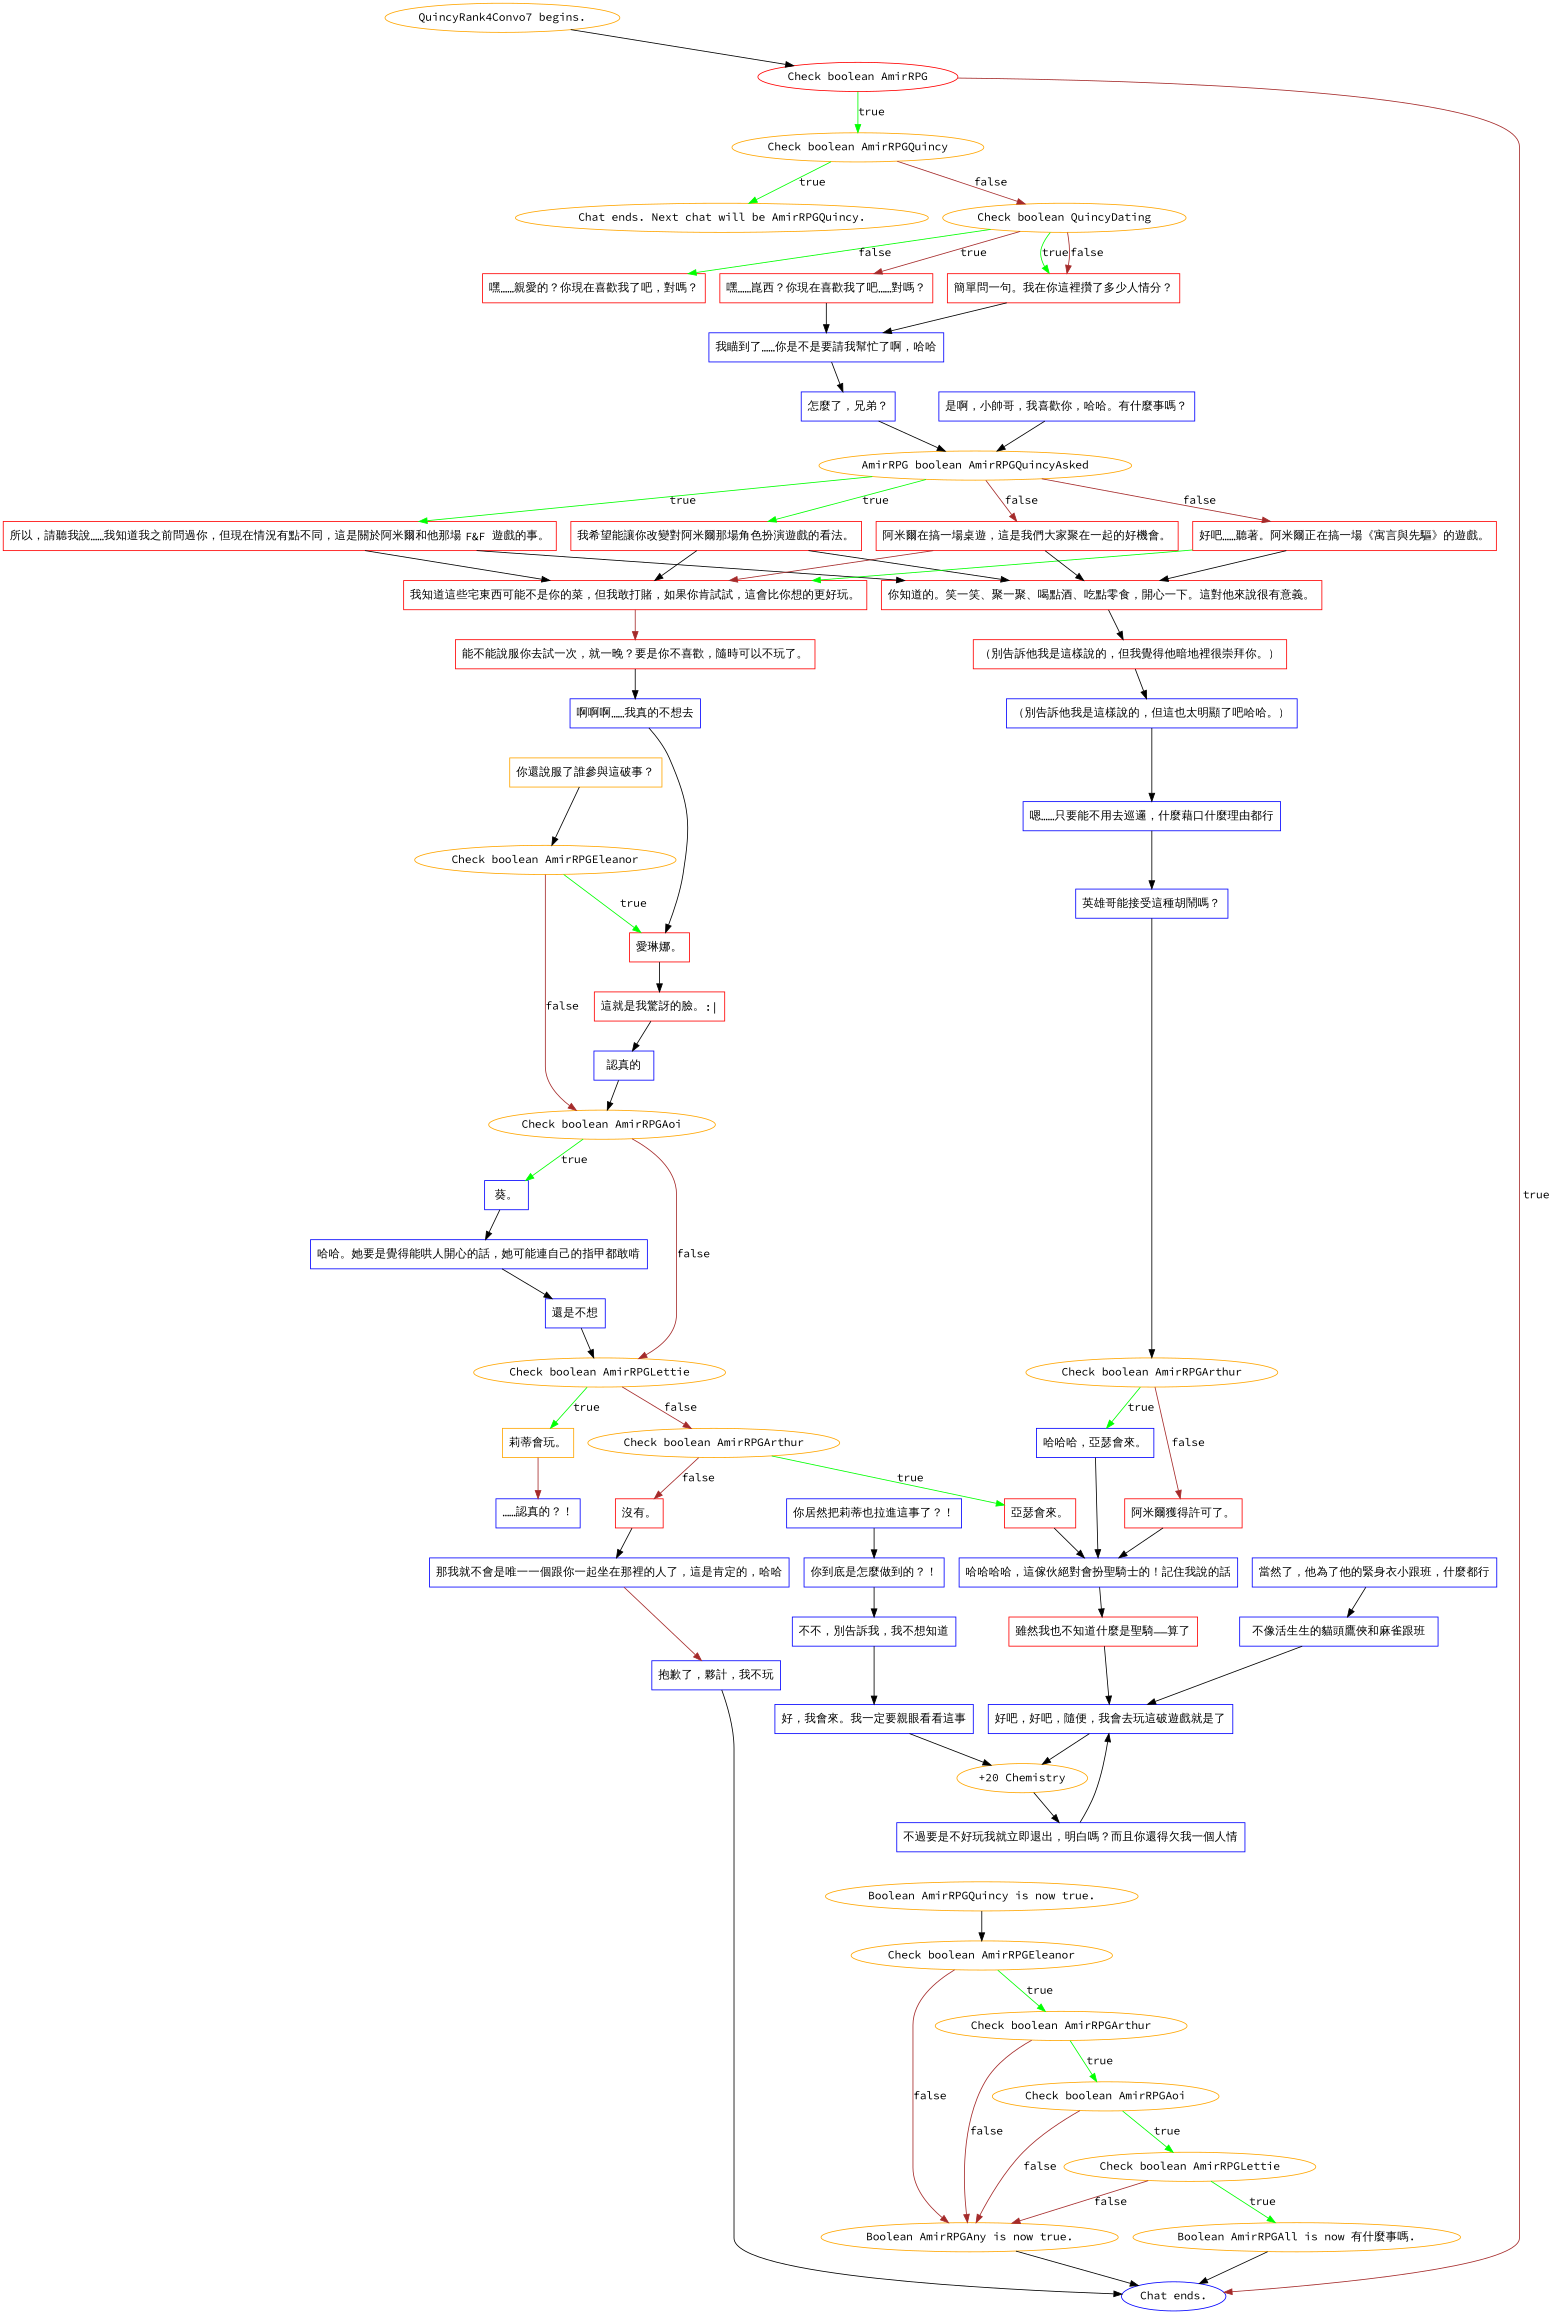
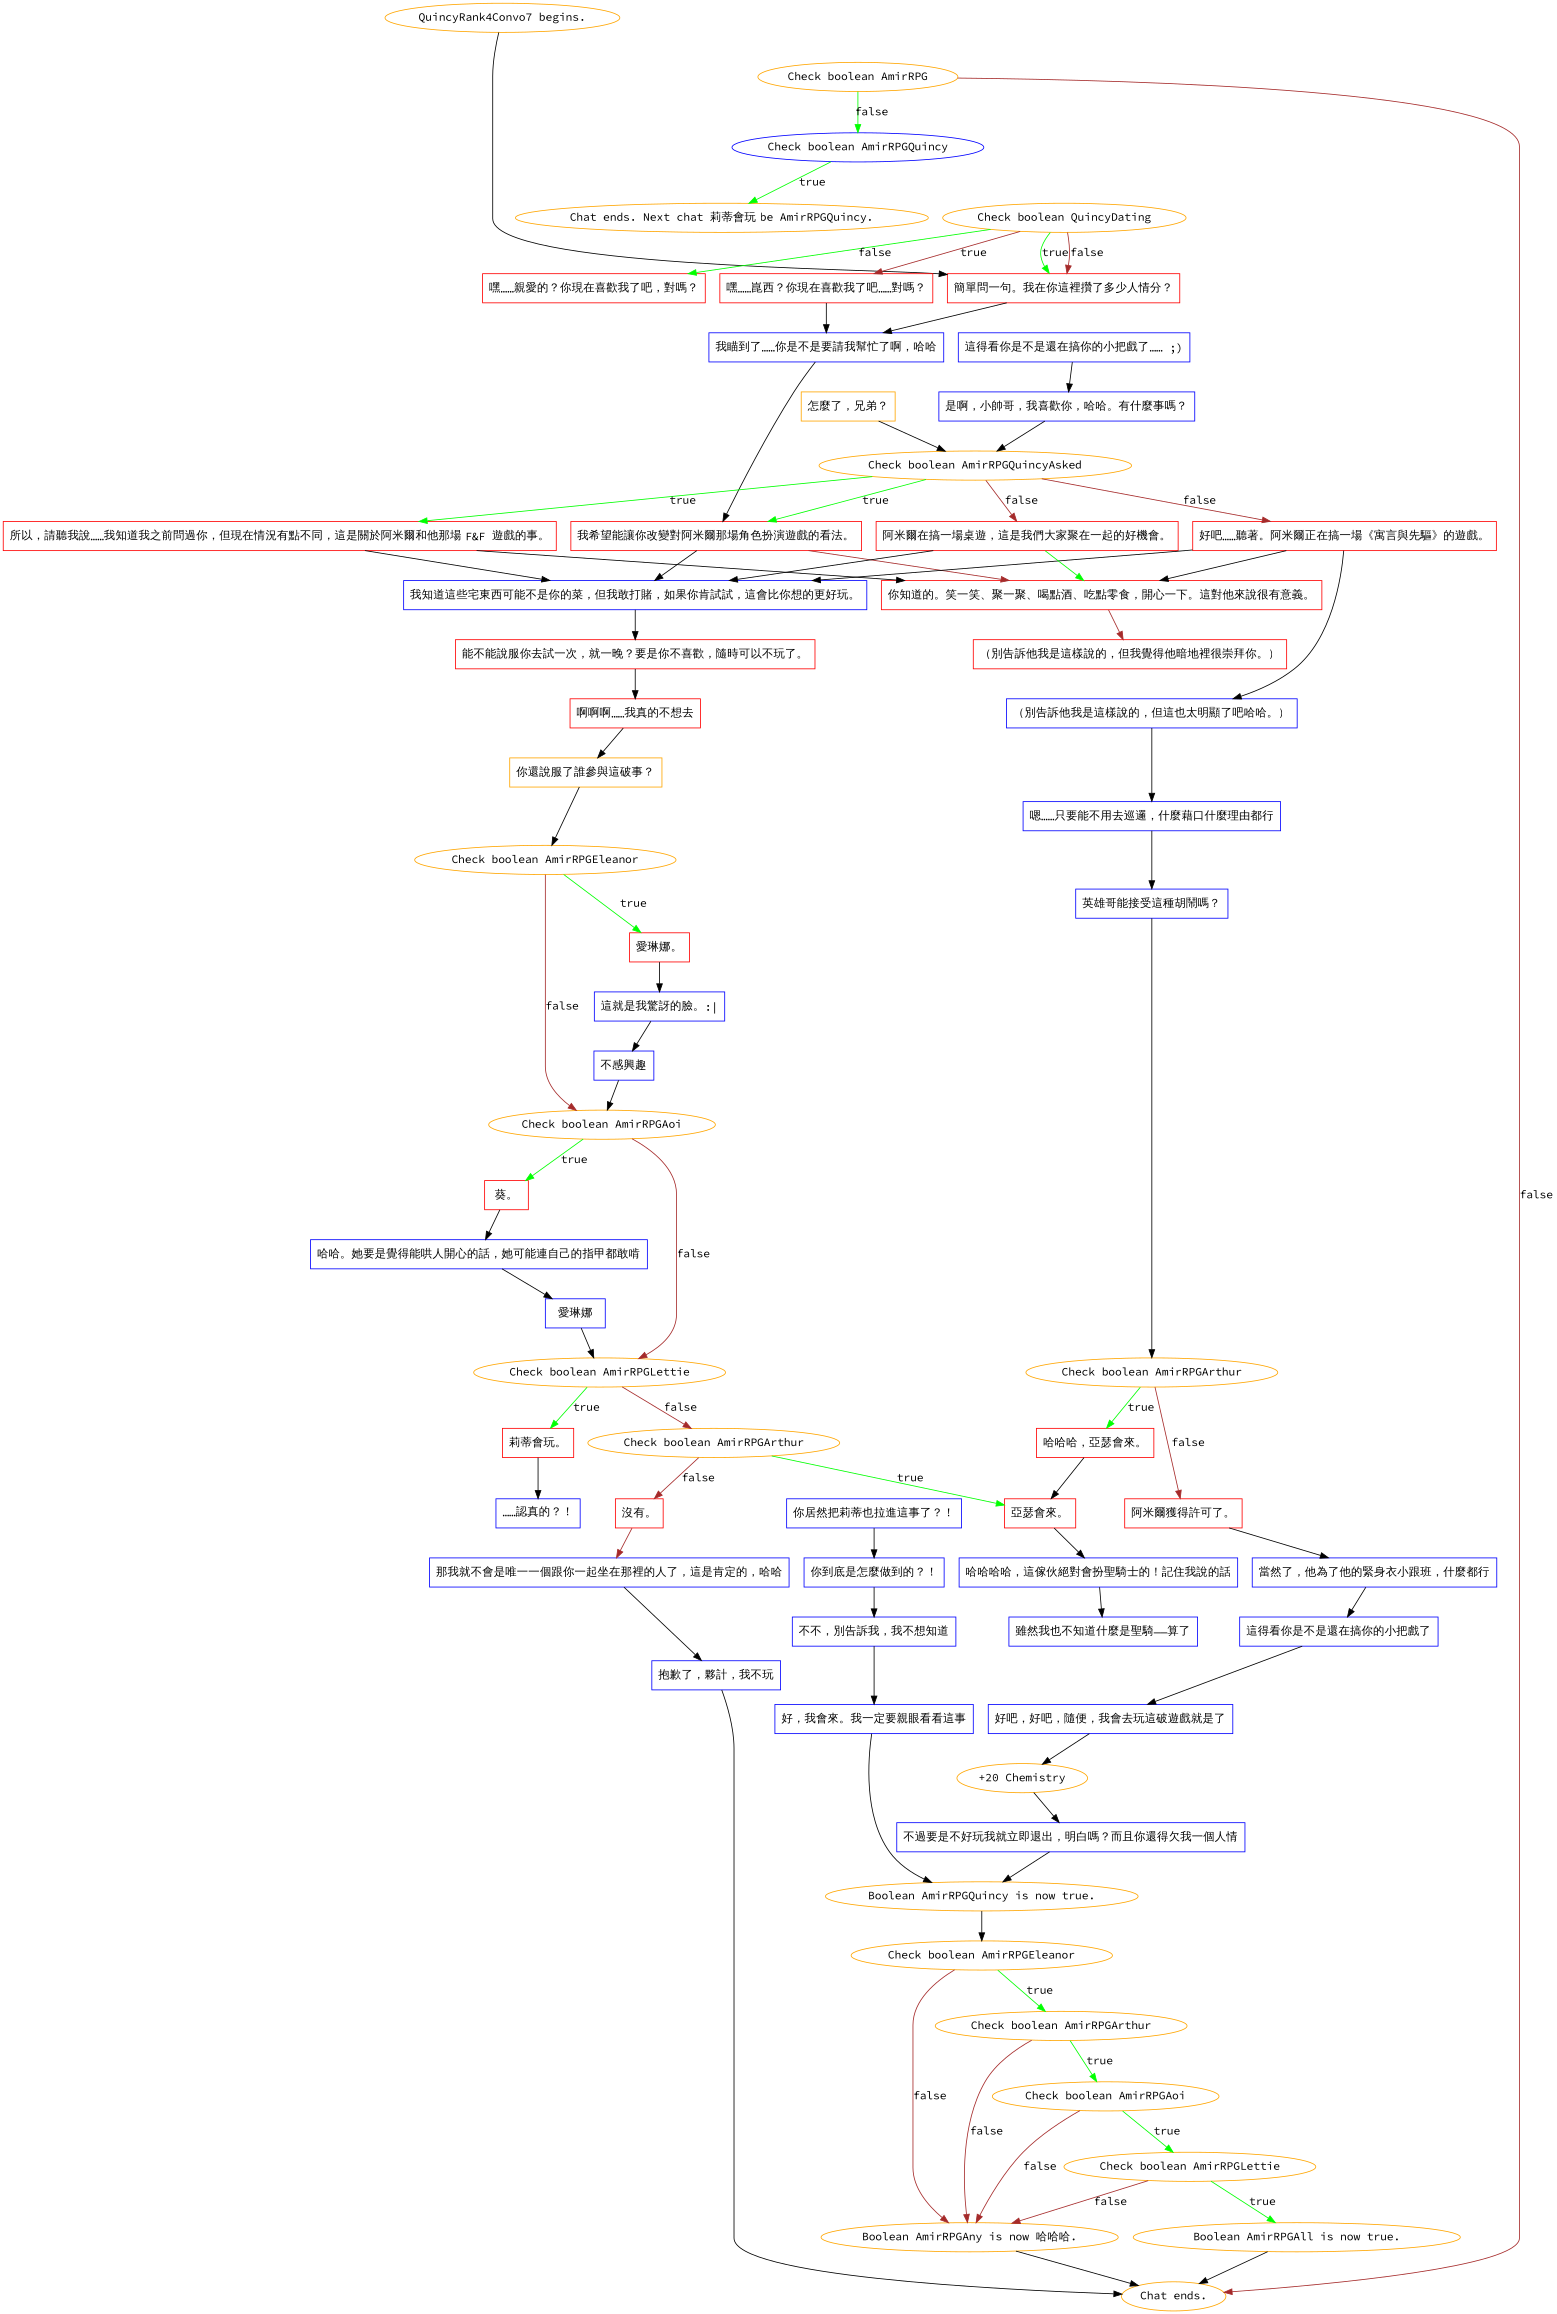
edge "QuincyRank4Convo7 begins." -> "Check boolean AmirRPG": now "QuincyRank4Convo7 begins." -> "簡單問一句。我在你這裡攢了多少人情分？"
node "Check boolean AmirRPG": color red -> orange
edge "Check boolean AmirRPG" -> "Check boolean AmirRPGQuincy": label "true" -> "false"
node "Check boolean AmirRPGQuincy": color orange -> blue
edge "Check boolean AmirRPGQuincy" -> "Check boolean QuincyDating": removed, label "false"
node "Chat ends. Next chat will be AmirRPGQuincy.": label "Chat ends. Next chat will be AmirRPGQuincy." -> "Chat ends. Next chat 莉蒂會玩 be AmirRPGQuincy."
node "這得看你是不是還在搞你的小把戲了…… ;)": added
edge "我瞄到了……你是不是要請我幫忙了啊，哈哈" -> "怎麼了，兄弟？": now "我瞄到了……你是不是要請我幫忙了啊，哈哈" -> "我希望能讓你改變對阿米爾那場角色扮演遊戲的看法。"
node "怎麼了，兄弟？": color blue -> orange
node "AmirRPG boolean AmirRPGQuincyAsked": label "AmirRPG boolean AmirRPGQuincyAsked" -> "Check boolean AmirRPGQuincyAsked"
edge "阿米爾在搞一場桌遊，這是我們大家聚在一起的好機會。" -> "我知道這些宅東西可能不是你的菜，但我敢打賭，如果你肯試試，這會比你想的更好玩。": color brown -> black
edge "我希望能讓你改變對阿米爾那場角色扮演遊戲的看法。" -> "你知道的。笑一笑、聚一聚、喝點酒、吃點零食，開心一下。這對他來說很有意義。": color black -> brown
edge "好吧……聽著。阿米爾正在搞一場《寓言與先驅》的遊戲。" -> "我知道這些宅東西可能不是你的菜，但我敢打賭，如果你肯試試，這會比你想的更好玩。": color green -> black
edge "阿米爾在搞一場桌遊，這是我們大家聚在一起的好機會。" -> "你知道的。笑一笑、聚一聚、喝點酒、吃點零食，開心一下。這對他來說很有意義。": color black -> green
node "我知道這些宅東西可能不是你的菜，但我敢打賭，如果你肯試試，這會比你想的更好玩。": color red -> blue
edge "我知道這些宅東西可能不是你的菜，但我敢打賭，如果你肯試試，這會比你想的更好玩。" -> "能不能說服你去試一次，就一晚？要是你不喜歡，隨時可以不玩了。": color brown -> black
edge "你知道的。笑一笑、聚一聚、喝點酒、吃點零食，開心一下。這對他來說很有意義。" -> "（別告訴他我是這樣說的，但我覺得他暗地裡很崇拜你。）": color black -> brown
edge "（別告訴他我是這樣說的，但我覺得他暗地裡很崇拜你。）" -> "（別告訴他我是這樣說的，但這也太明顯了吧哈哈。）": now "好吧……聽著。阿米爾正在搞一場《寓言與先驅》的遊戲。" -> "（別告訴他我是這樣說的，但這也太明顯了吧哈哈。）"
node "啊啊啊……我真的不想去": color blue -> red
edge "啊啊啊……我真的不想去" -> "愛琳娜。": now "啊啊啊……我真的不想去" -> "你還說服了誰參與這破事？"
node "這就是我驚訝的臉。:|": color red -> blue
node "認真的": label "認真的" -> "不感興趣"
node "葵。": color blue -> red
edge "Check boolean AmirRPG" -> "Chat ends.": label "true" -> "false"
node "還是不想": label "還是不想" -> "愛琳娜"
node "莉蒂會玩。": color orange -> red
node "哈哈哈，亞瑟會來。": color blue -> red
edge "莉蒂會玩。" -> "……認真的？！": color brown -> black
edge "哈哈哈，亞瑟會來。" -> "哈哈哈哈，這傢伙絕對會扮聖騎士的！記住我說的話": now "哈哈哈，亞瑟會來。" -> "亞瑟會來。"
edge "沒有。" -> "那我就不會是唯一一個跟你一起坐在那裡的人了，這是肯定的，哈哈": color black -> brown
edge "阿米爾獲得許可了。" -> "哈哈哈哈，這傢伙絕對會扮聖騎士的！記住我說的話": now "阿米爾獲得許可了。" -> "當然了，他為了他的緊身衣小跟班，什麼都行"
edge "那我就不會是唯一一個跟你一起坐在那裡的人了，這是肯定的，哈哈" -> "抱歉了，夥計，我不玩": color brown -> black
node "雖然我也不知道什麼是聖騎——算了": color red -> blue
node "不像活生生的貓頭鷹俠和麻雀跟班": label "不像活生生的貓頭鷹俠和麻雀跟班" -> "這得看你是不是還在搞你的小把戲了"
edge "雖然我也不知道什麼是聖騎——算了" -> "好吧，好吧，隨便，我會去玩這破遊戲就是了": removed
edge "好，我會來。我一定要親眼看看這事" -> "+20 Chemistry": now "好，我會來。我一定要親眼看看這事" -> "Boolean AmirRPGQuincy is now true."
edge "不過要是不好玩我就立即退出，明白嗎？而且你還得欠我一個人情" -> "好吧，好吧，隨便，我會去玩這破遊戲就是了": now "不過要是不好玩我就立即退出，明白嗎？而且你還得欠我一個人情" -> "Boolean AmirRPGQuincy is now true."
node "Boolean AmirRPGAny is now true.": label "Boolean AmirRPGAny is now true." -> "Boolean AmirRPGAny is now 哈哈哈."
node "Boolean AmirRPGAll is now 有什麼事嗎.": label "Boolean AmirRPGAll is now 有什麼事嗎." -> "Boolean AmirRPGAll is now true."
node "Chat ends.": color blue -> orange
